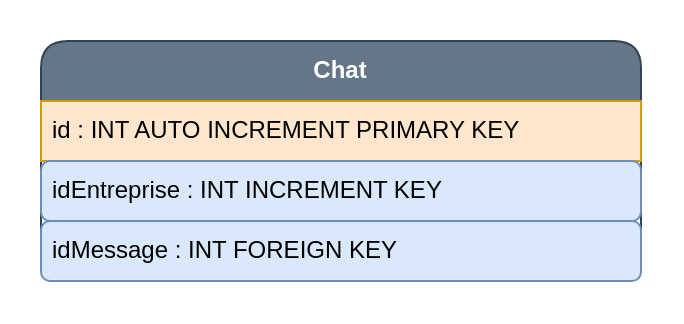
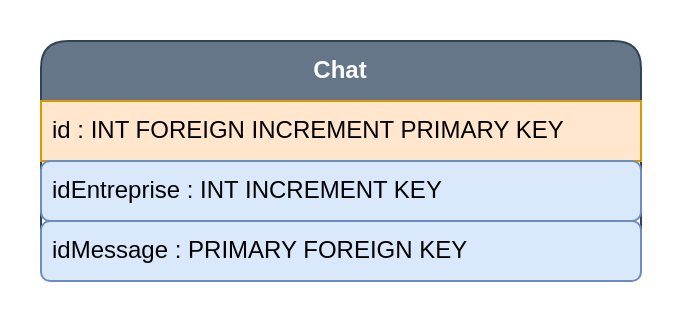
node "id : INT AUTO INCREMENT PRIMARY KEY": label "id : INT AUTO INCREMENT PRIMARY KEY" -> "id : INT FOREIGN INCREMENT PRIMARY KEY"
node "idMessage : INT FOREIGN KEY": label "idMessage : INT FOREIGN KEY" -> "idMessage : PRIMARY FOREIGN KEY"
